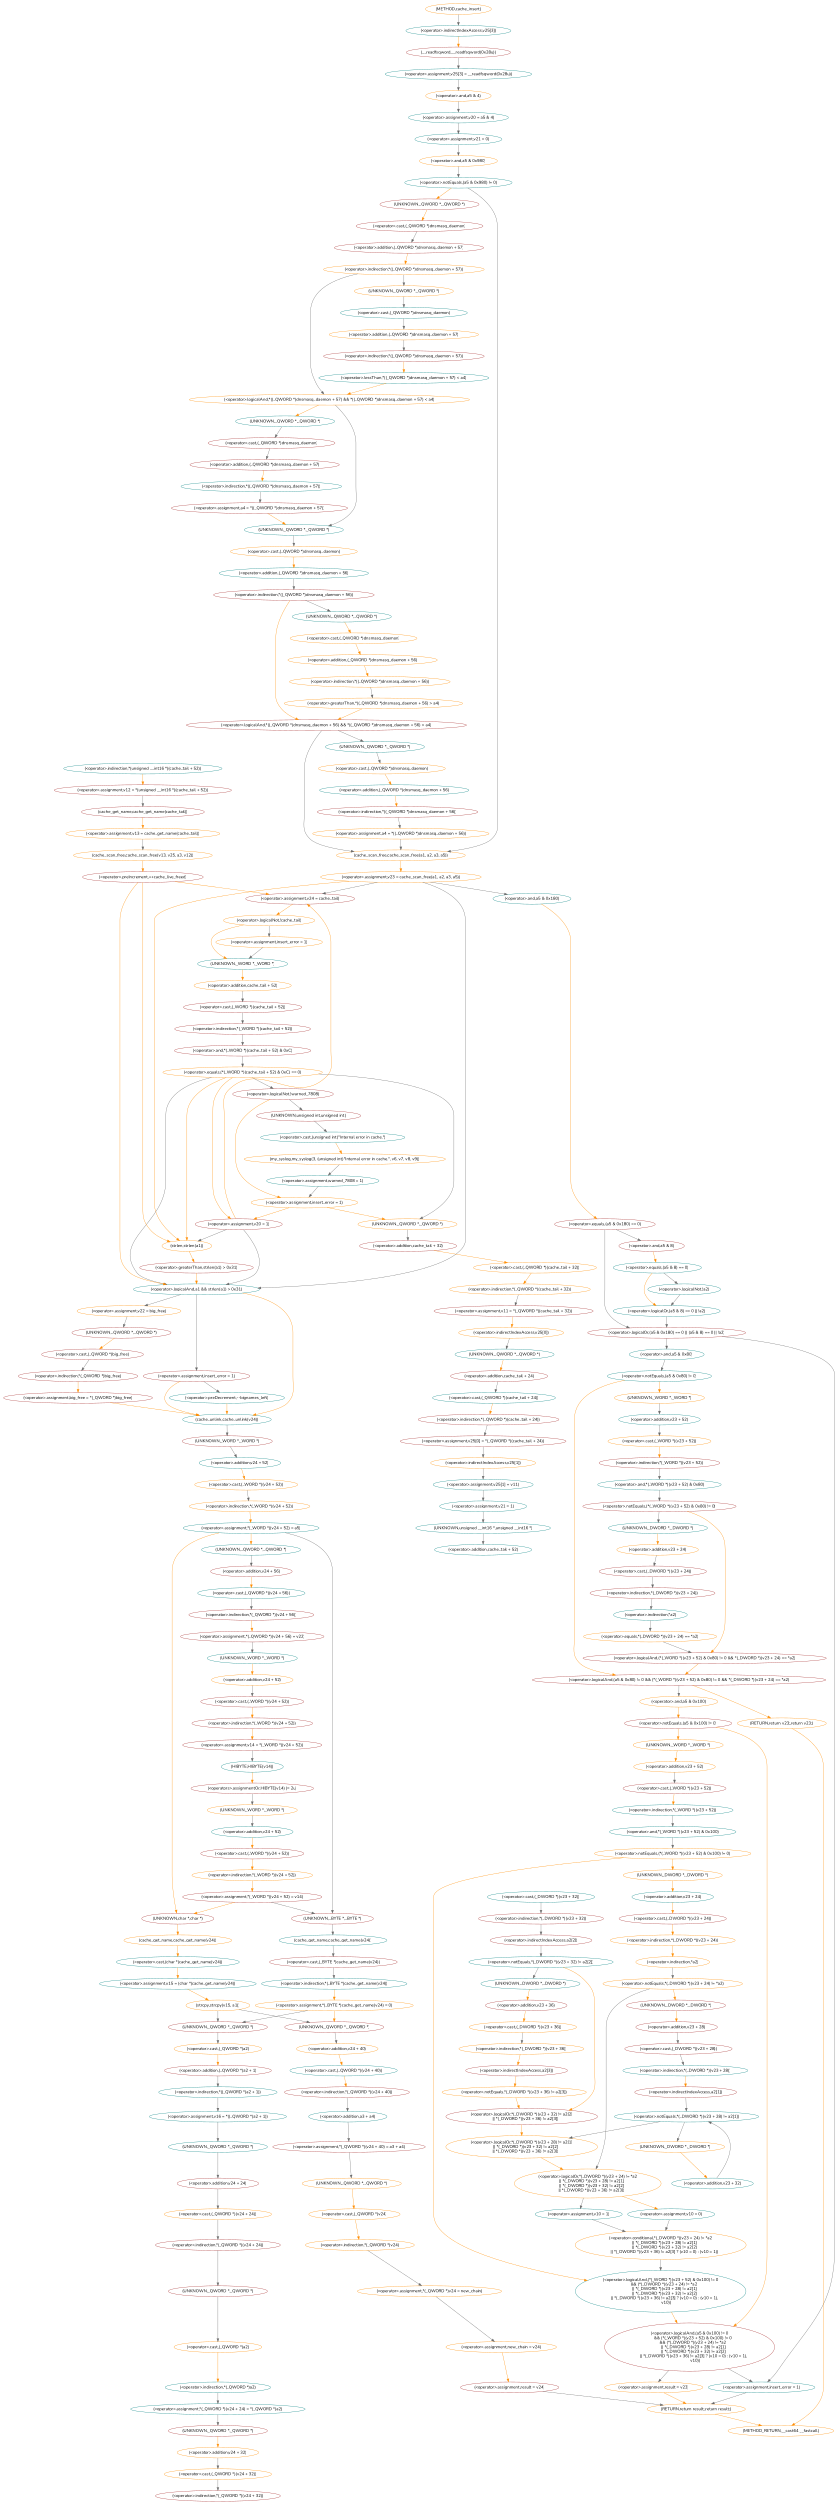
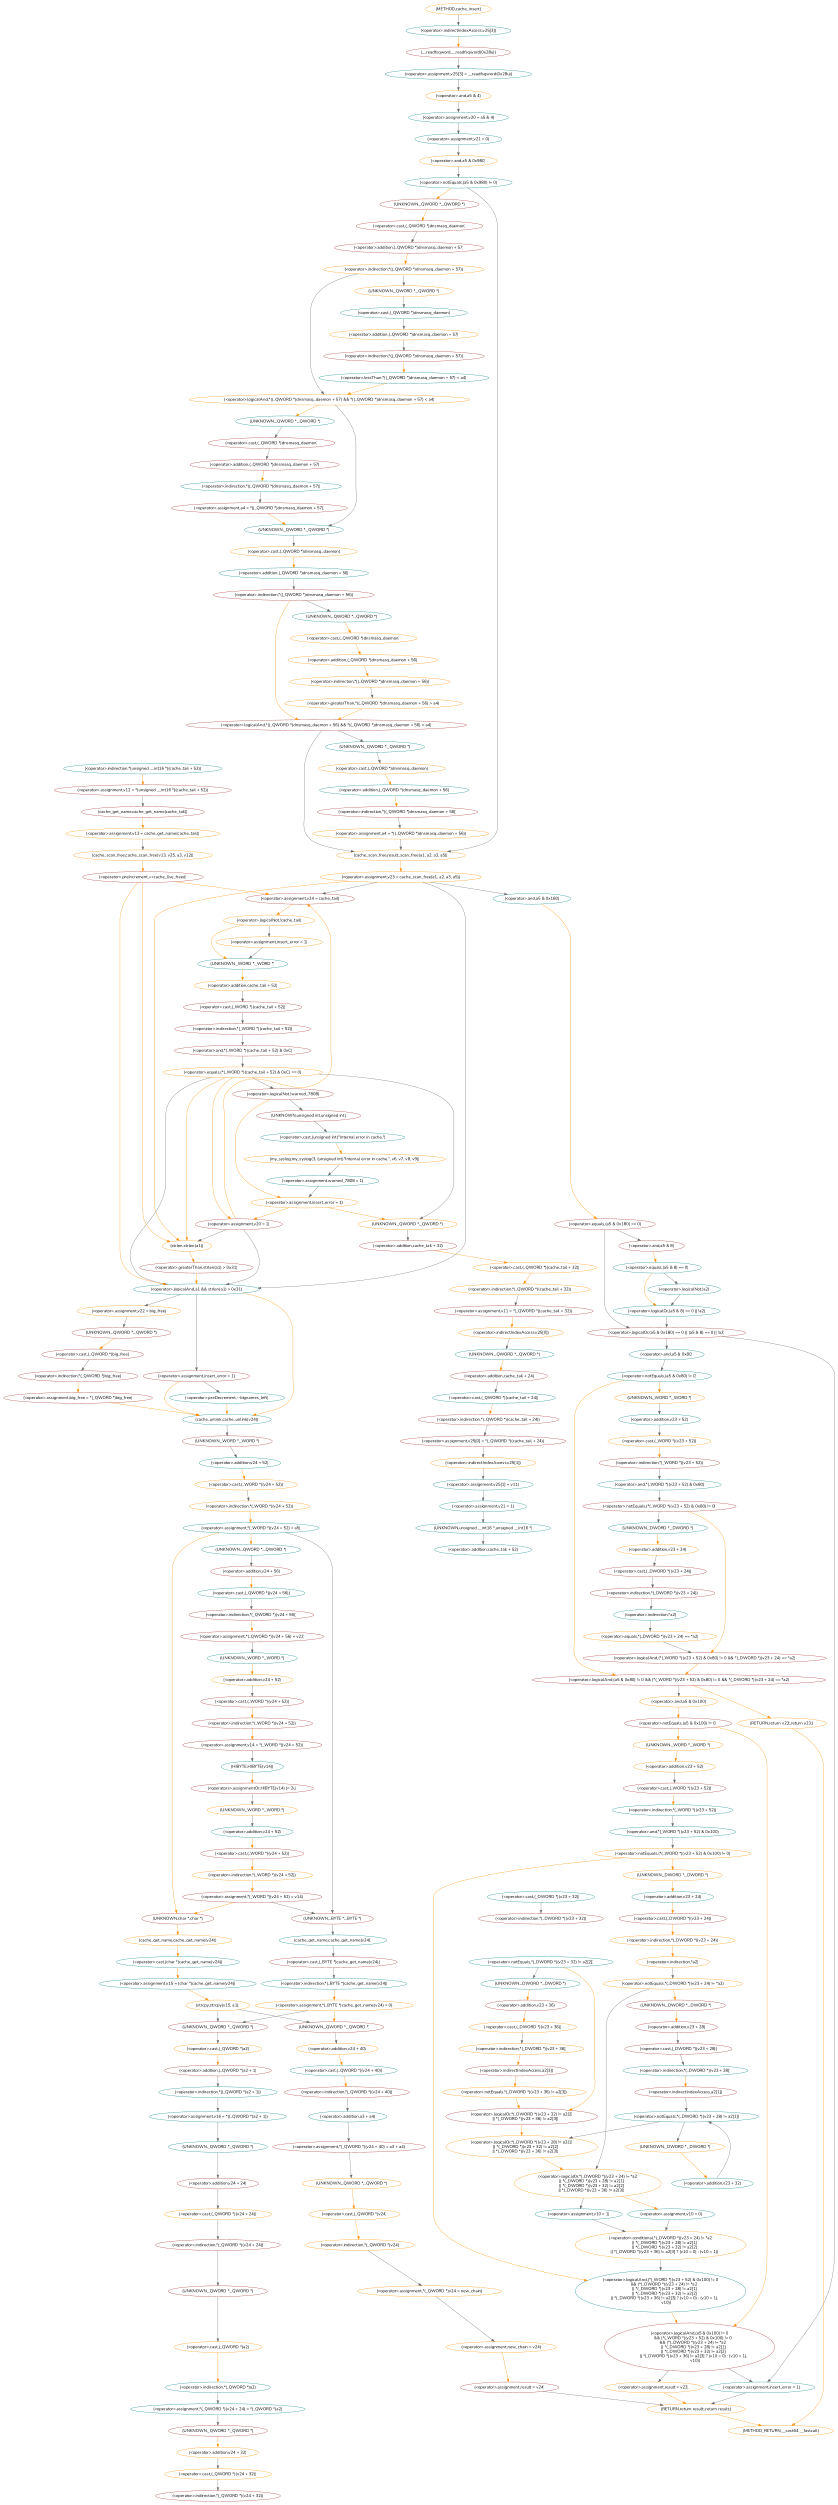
node "(cache_scan_free,cache_scan_free(a1, a2, a3, a5))": label "(cache_scan_free,cache_scan_free(a1, a2, a3, a5))" -> "(cache_scan_free,result_scan_free(a1, a2, a3, a5))"
node "(<operator>.indirectIndexAccess,a2[2])": removed
